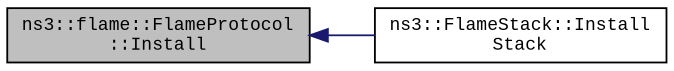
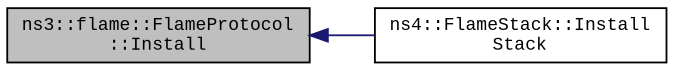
node "ns3::FlameStack::Install Stack": label "ns3::FlameStack::Install Stack" -> "ns4::FlameStack::Install Stack"
